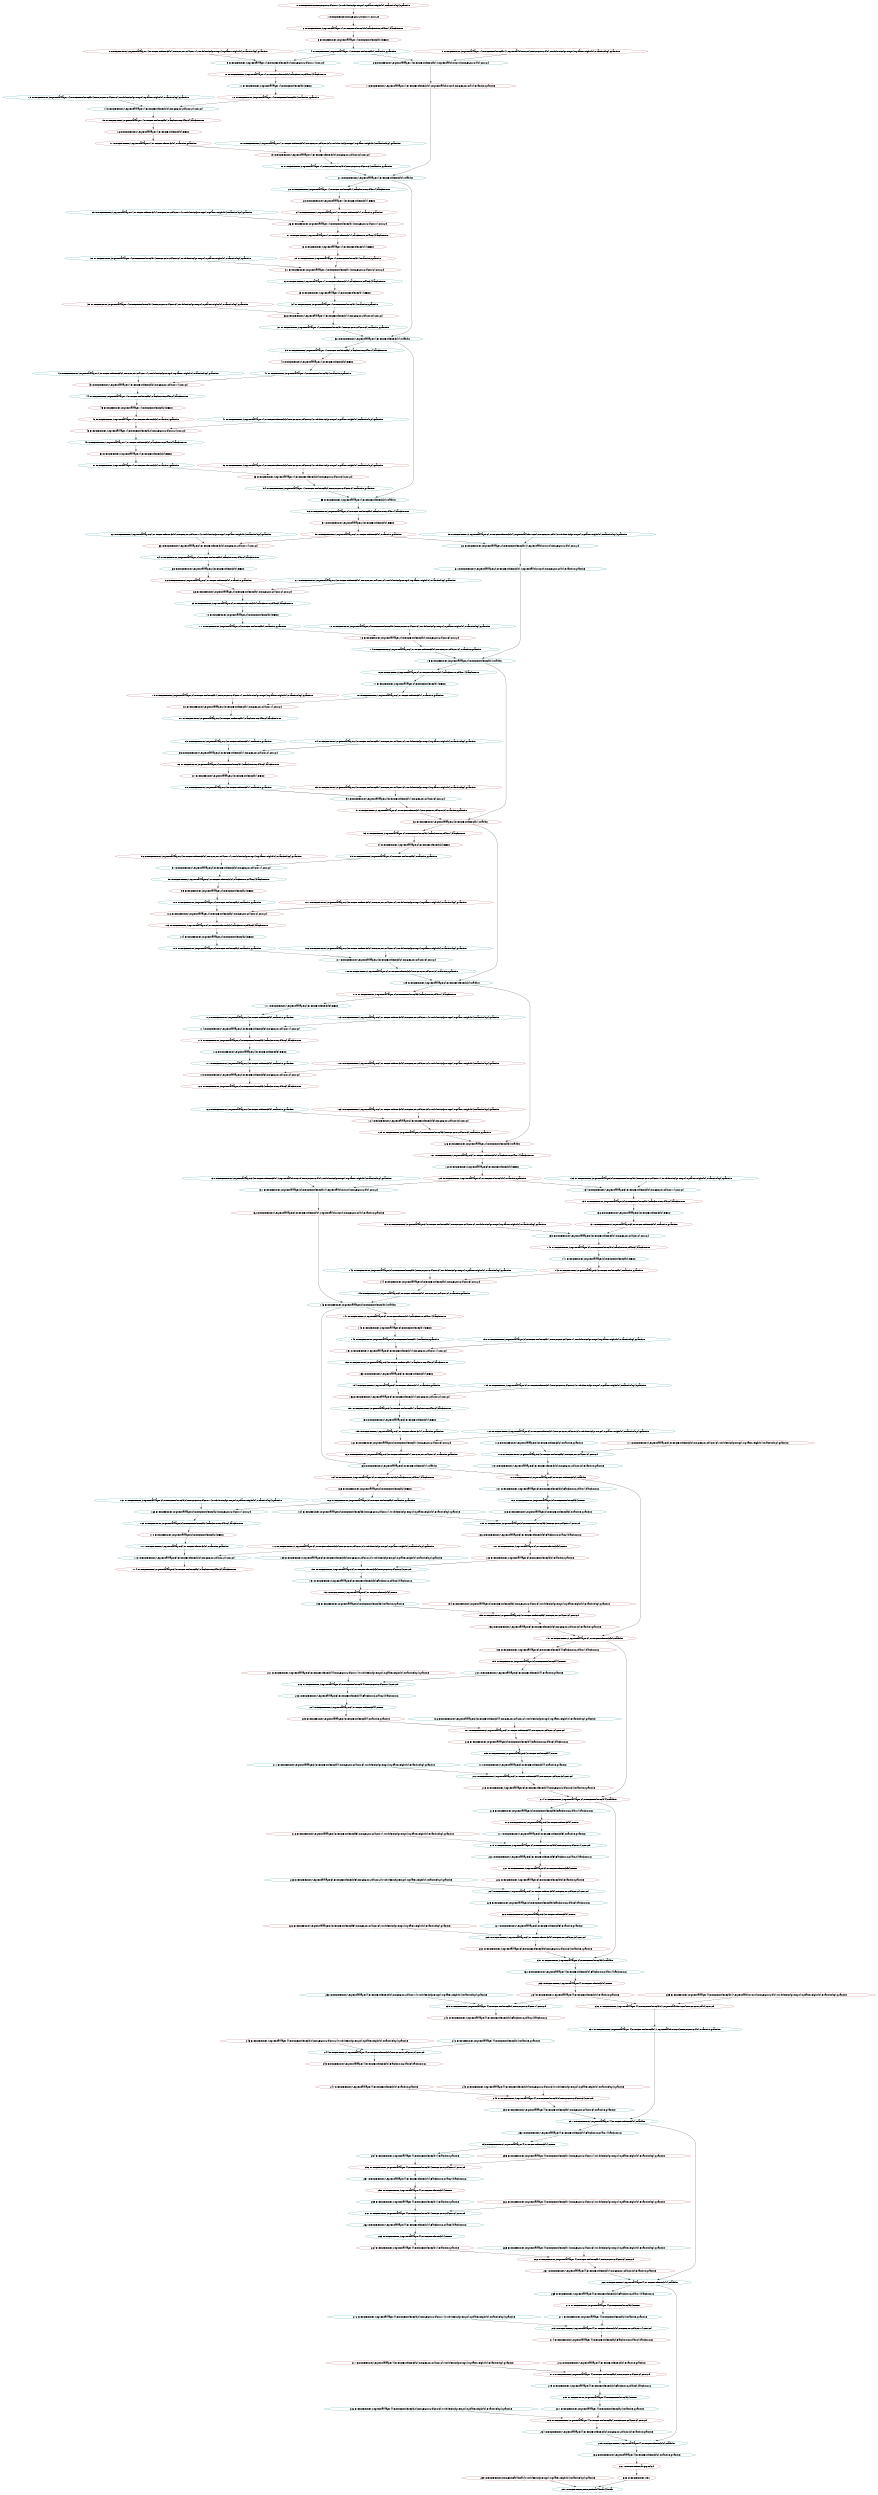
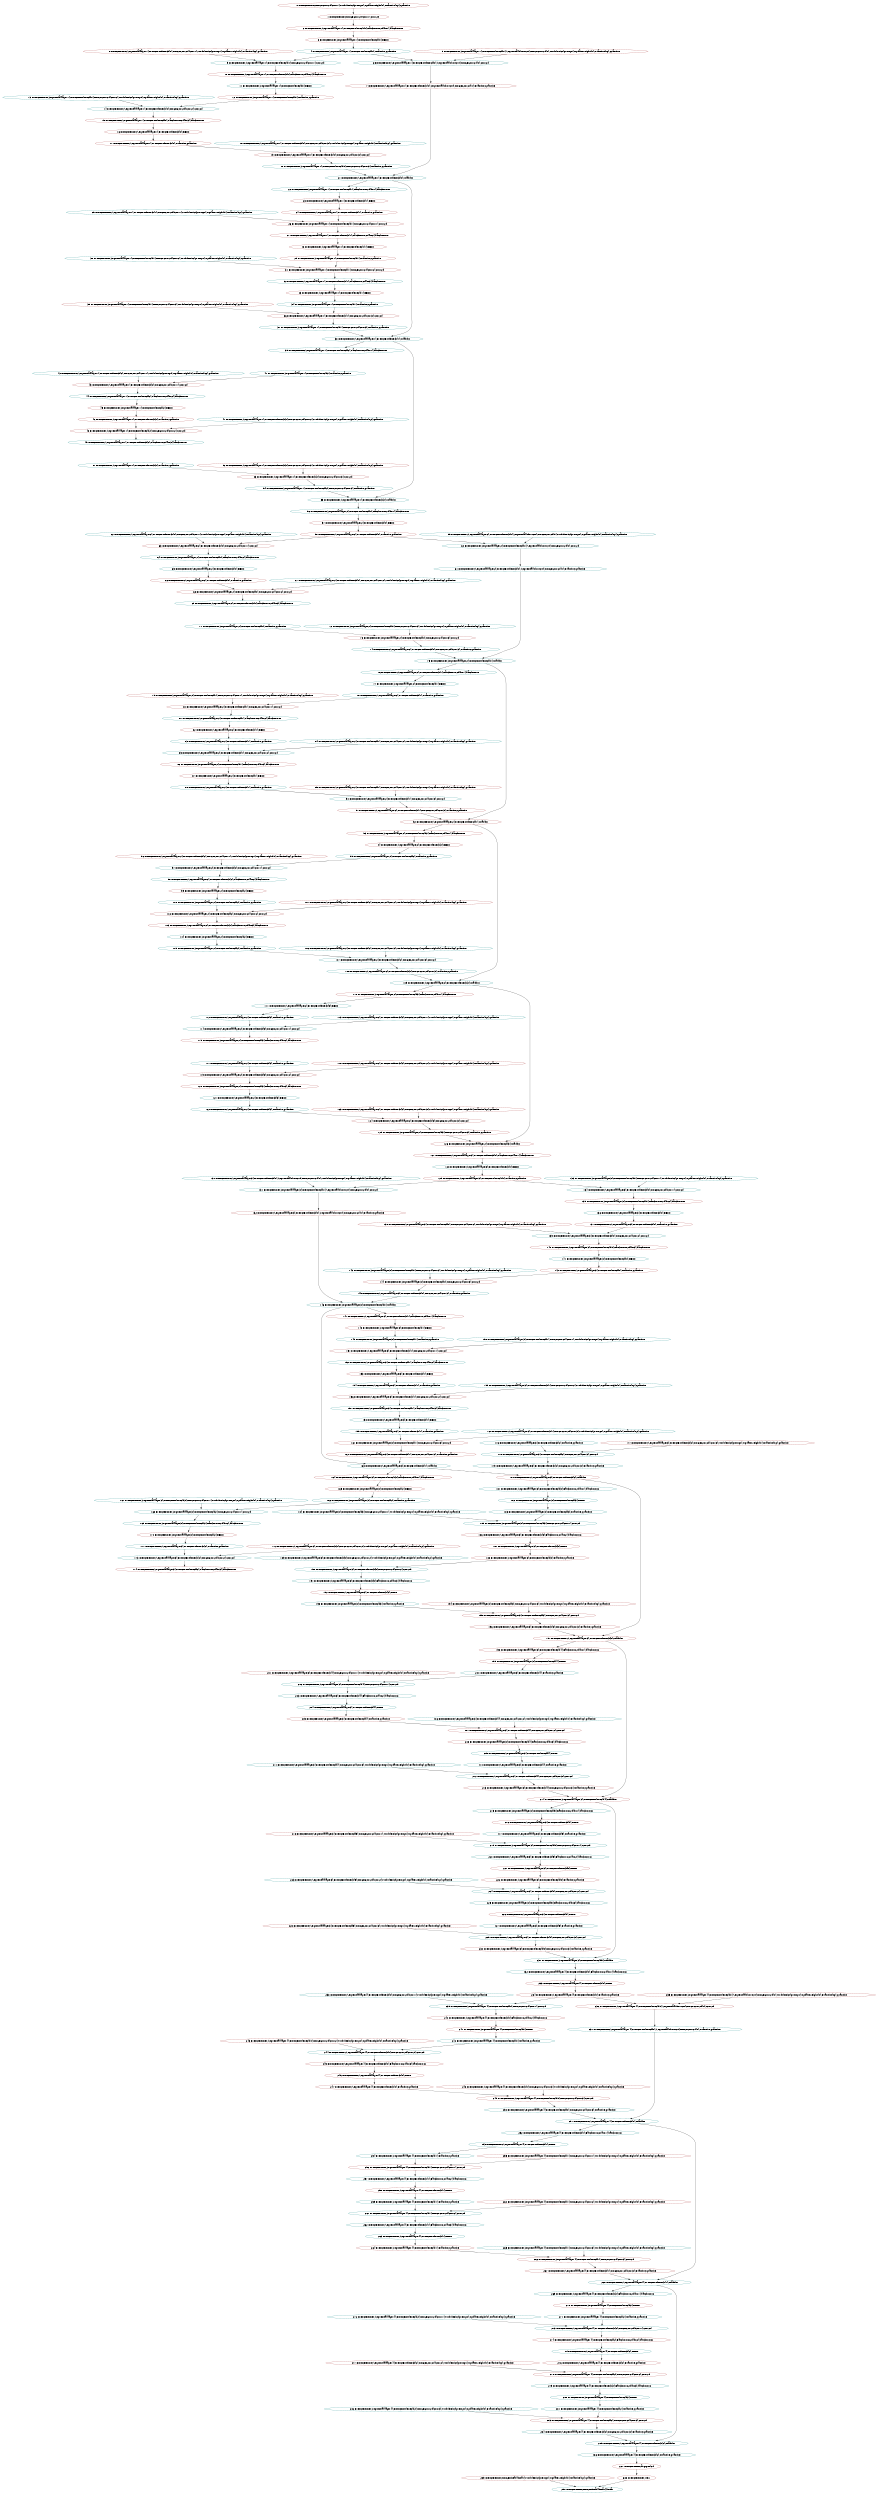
node "40 PreActResNet/Sequential[layer1]/PreActBottleneck[2]/RELU": removed
node "50 PreActResNet/Sequential[layer1]/PreActBottleneck[2]/RELU": removed
node "70 PreActResNet/Sequential[layer2]/PreActBottleneck[0]/RELU": removed
node "82 PreActResNet/Sequential[layer2]/PreActBottleneck[1]/RELU": added
node "116 PreActResNet/Sequential[layer2]/PreActBottleneck[3]/RELU": removed
node "121 PreActResNet/Sequential[layer2]/PreActBottleneck[3]/RELU": added
node "241 PreActResNet/Sequential[layer4]/PreActBottleneck[0]/RELU": added
node "246 PreActResNet/Sequential[layer4]/PreActBottleneck[0]/RELU": added
node "275 PreActResNet/Sequential[layer4]/PreActBottleneck[2]/RELU": added
